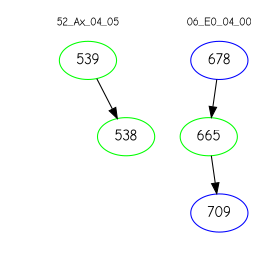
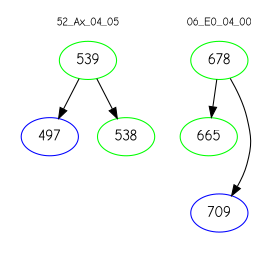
node "678": color blue -> green
node "497": added
edge "665" -> "709": now "678" -> "709"
